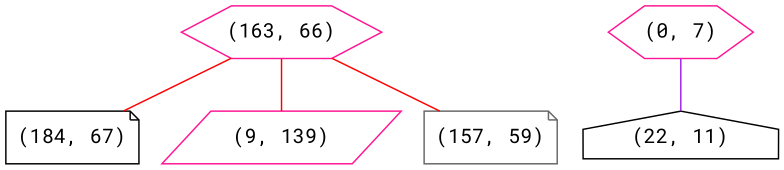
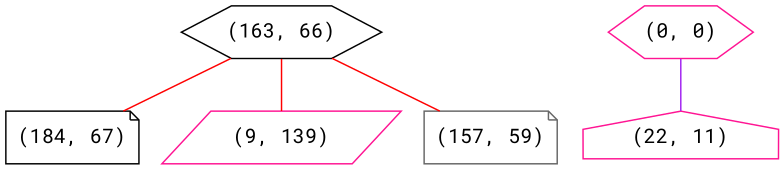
node "(163, 66)": color deeppink -> black
node "(0, 7)": label "(0, 7)" -> "(0, 0)"
node "(22, 11)": color black -> deeppink
